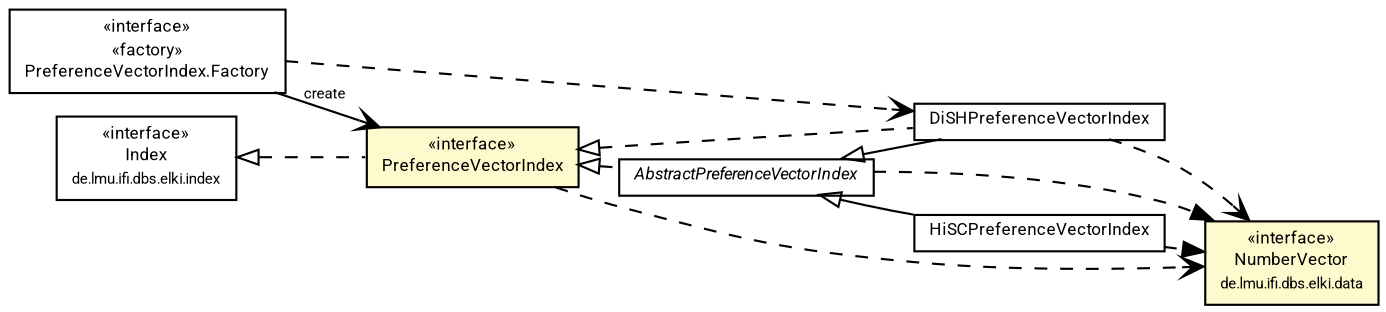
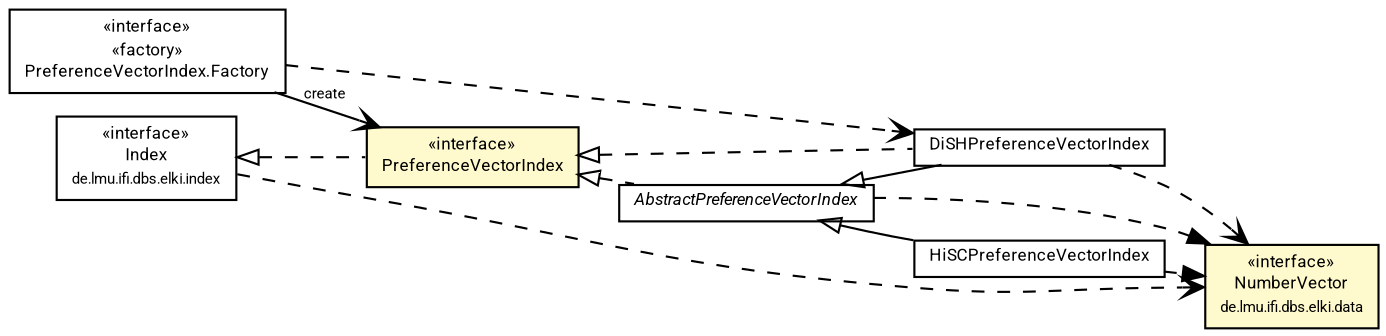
edge "PreferenceVectorIndex" -> "NumberVector": now "Index" -> "NumberVector"
